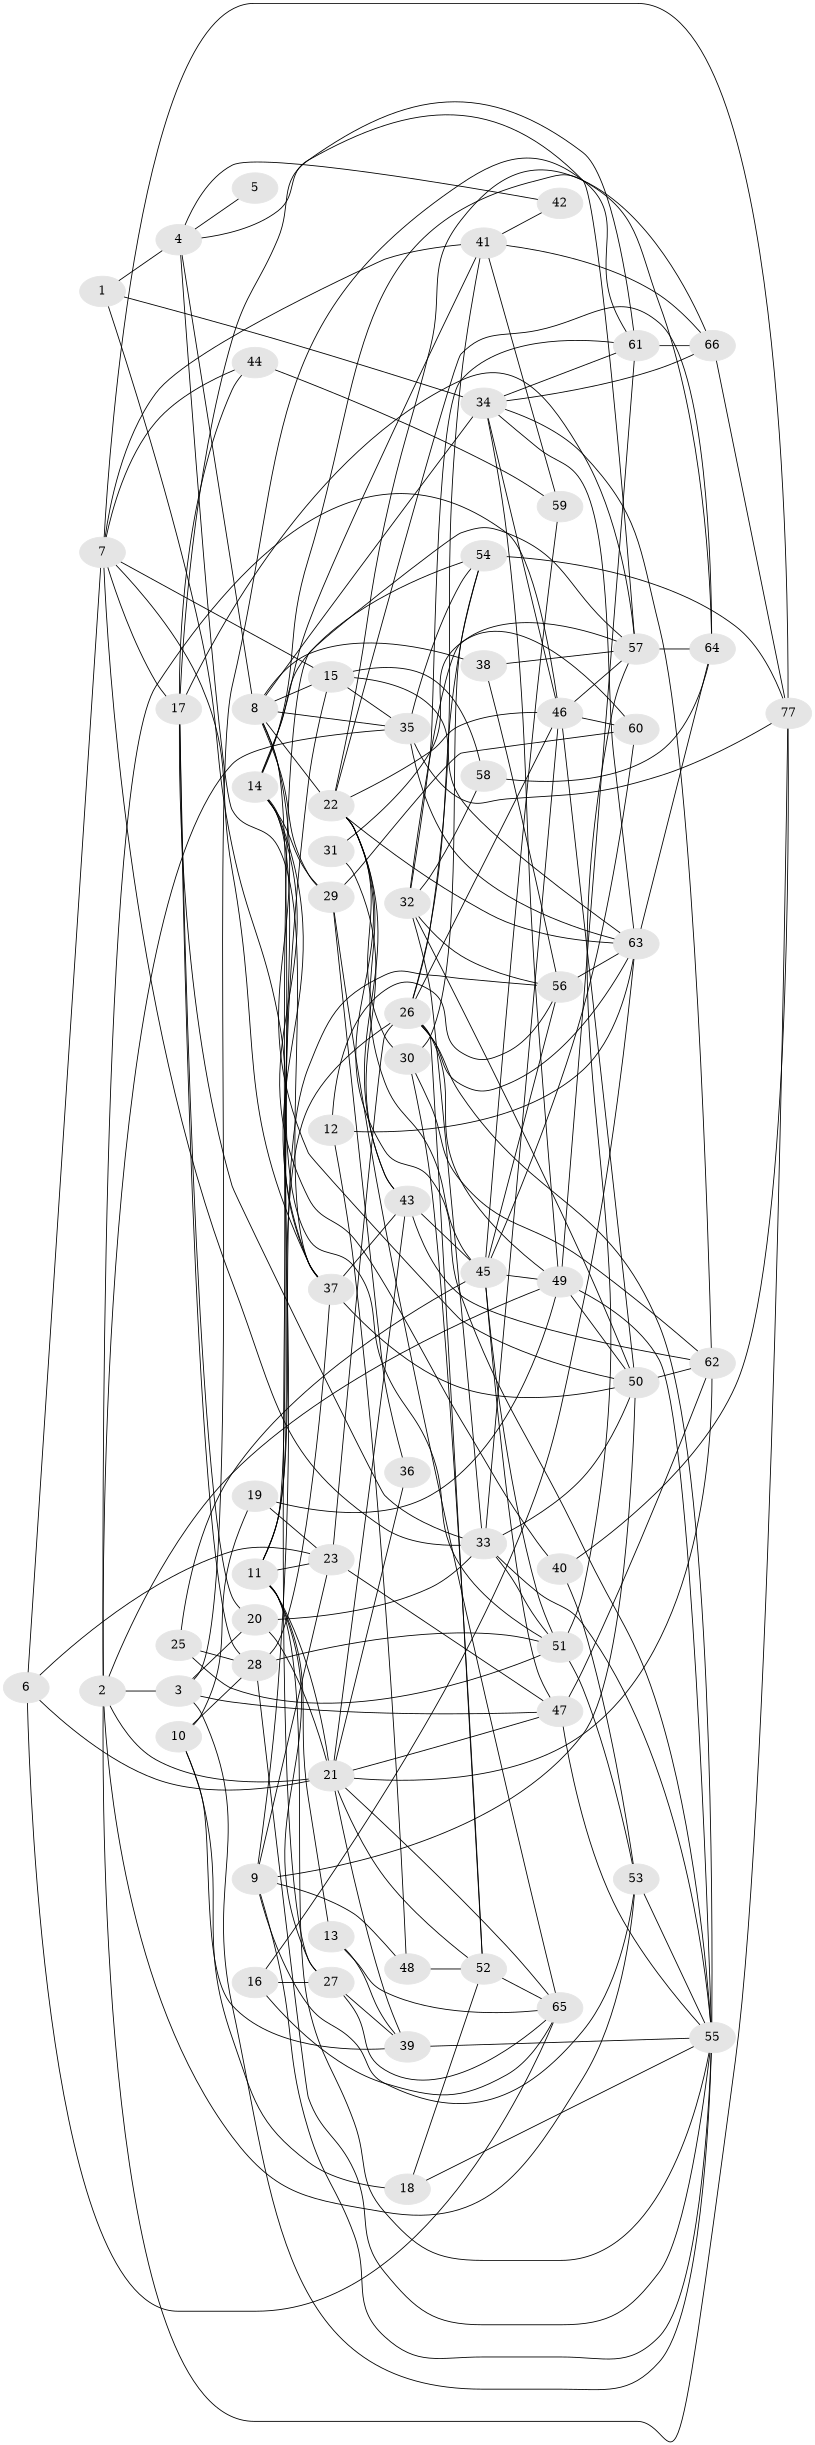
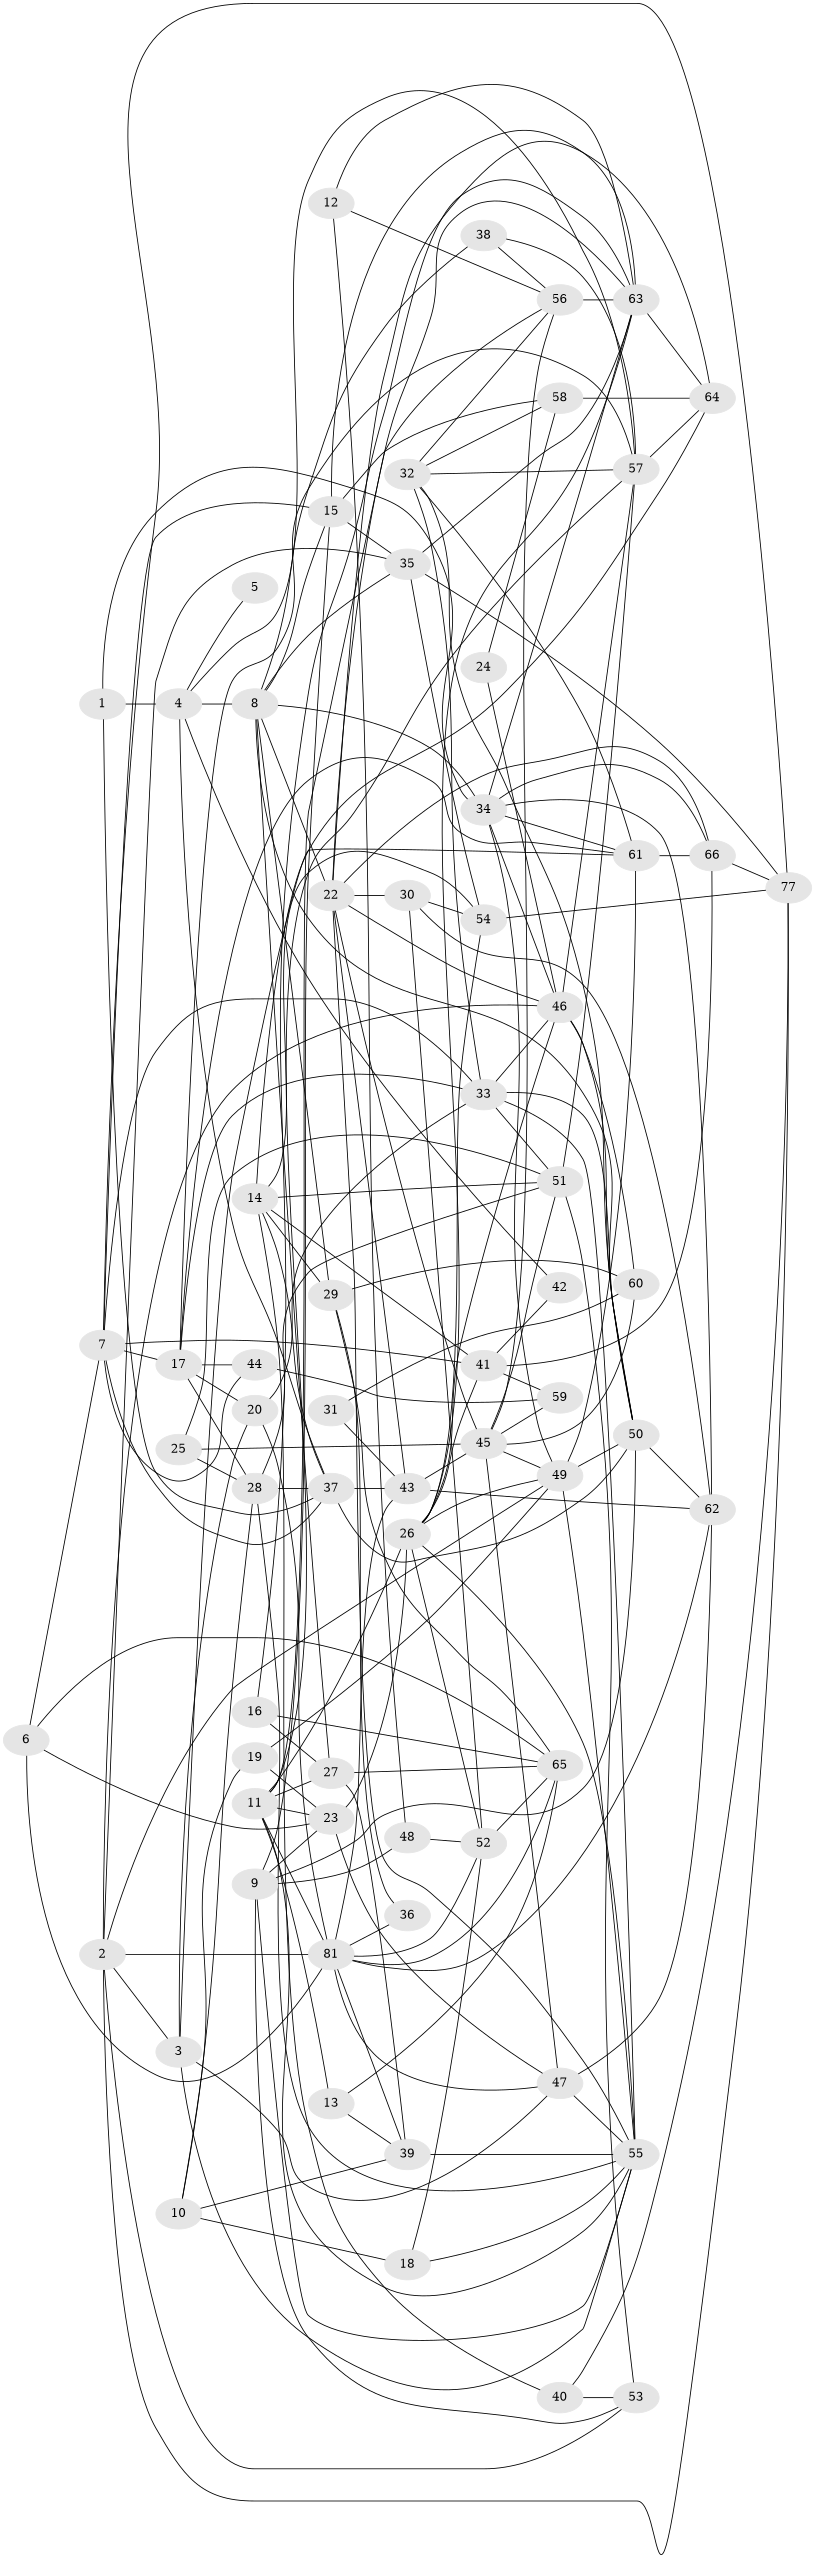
node "24": added
node "21": label "21" -> "81"
edge "53" -- "55": removed
